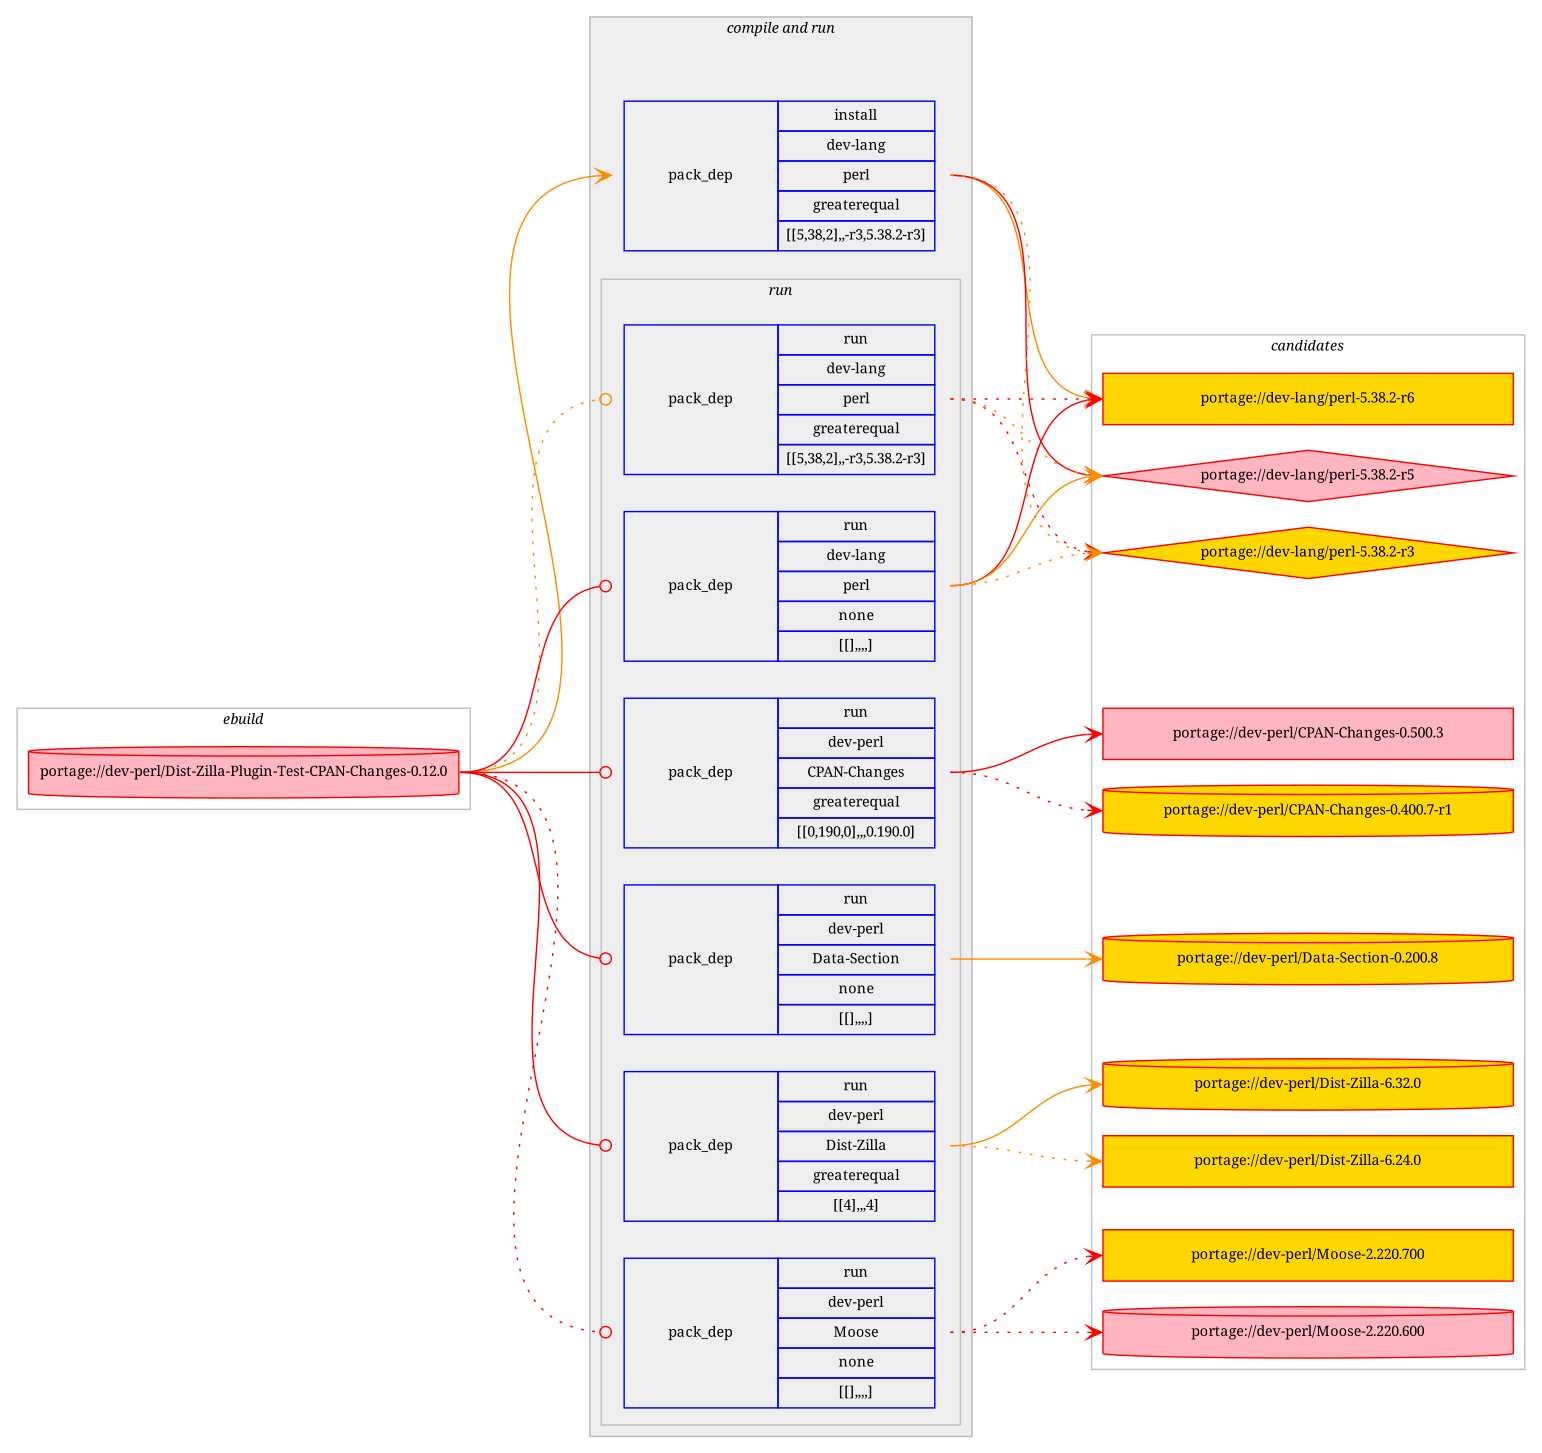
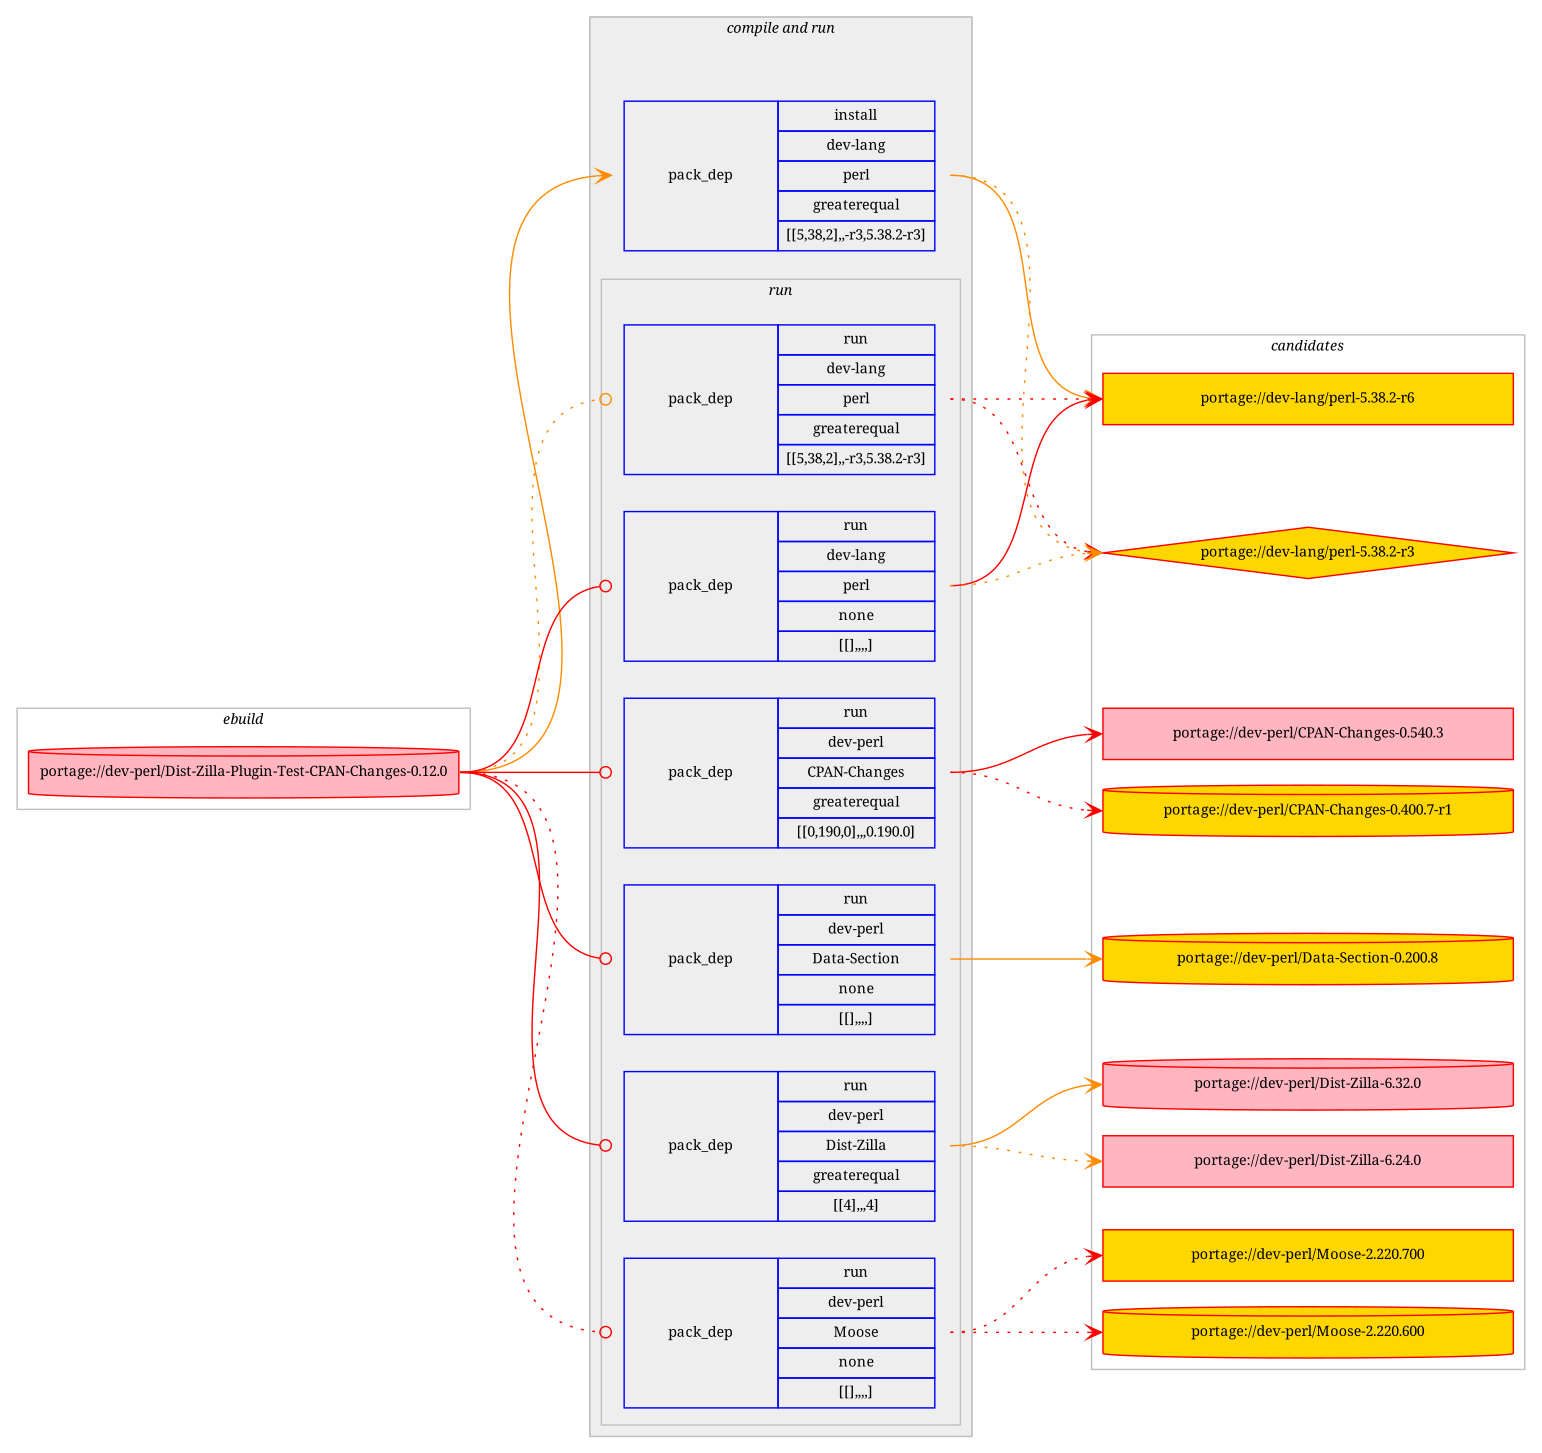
node "portage://dev-lang/perl-5.38.2-r5": removed
node "portage://dev-perl/CPAN-Changes-0.500.3": label "portage://dev-perl/CPAN-Changes-0.500.3" -> "portage://dev-perl/CPAN-Changes-0.540.3"
node "portage://dev-perl/Dist-Zilla-6.32.0": fillcolor gold -> lightpink
node "portage://dev-perl/Dist-Zilla-6.24.0": fillcolor gold -> lightpink
node "portage://dev-perl/Moose-2.220.600": fillcolor lightpink -> gold
